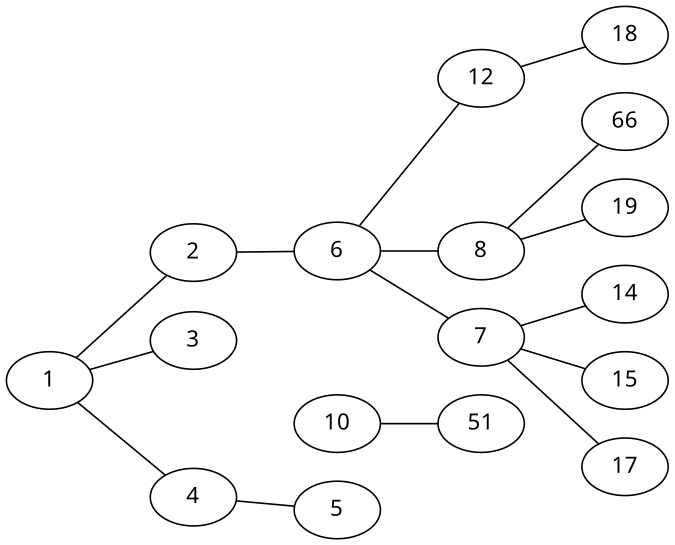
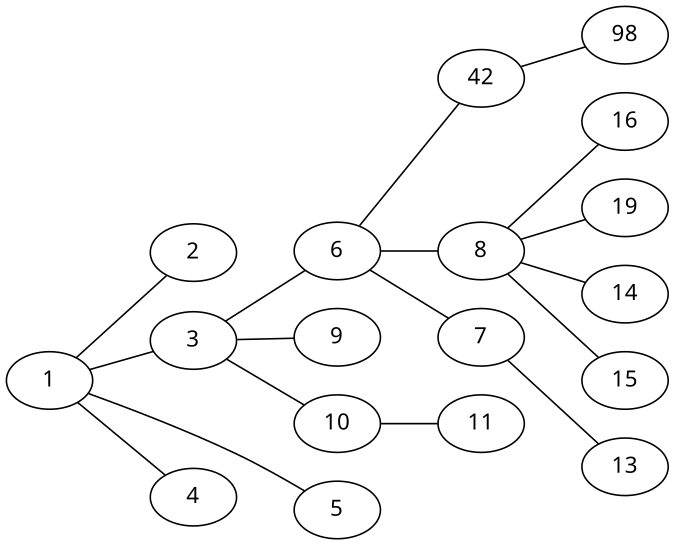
node "18": label "18" -> "98"
node "12": label "12" -> "42"
node "66": label "66" -> "16"
edge "6" -- "2": now "6" -- "3"
edge "14" -- "7": now "14" -- "8"
node "9": added
edge "7" -- "15": now "8" -- "15"
edge "3" -- "10": added
node "51": label "51" -> "11"
node "17": label "17" -> "13"
edge "4" -- "5": now "1" -- "5"
